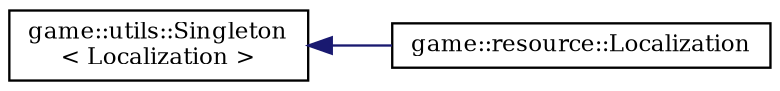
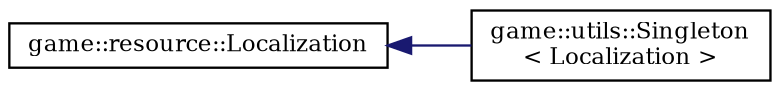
edge "game::resource::Localization" -> "game::utils::Singleton < Localization >": reversed
